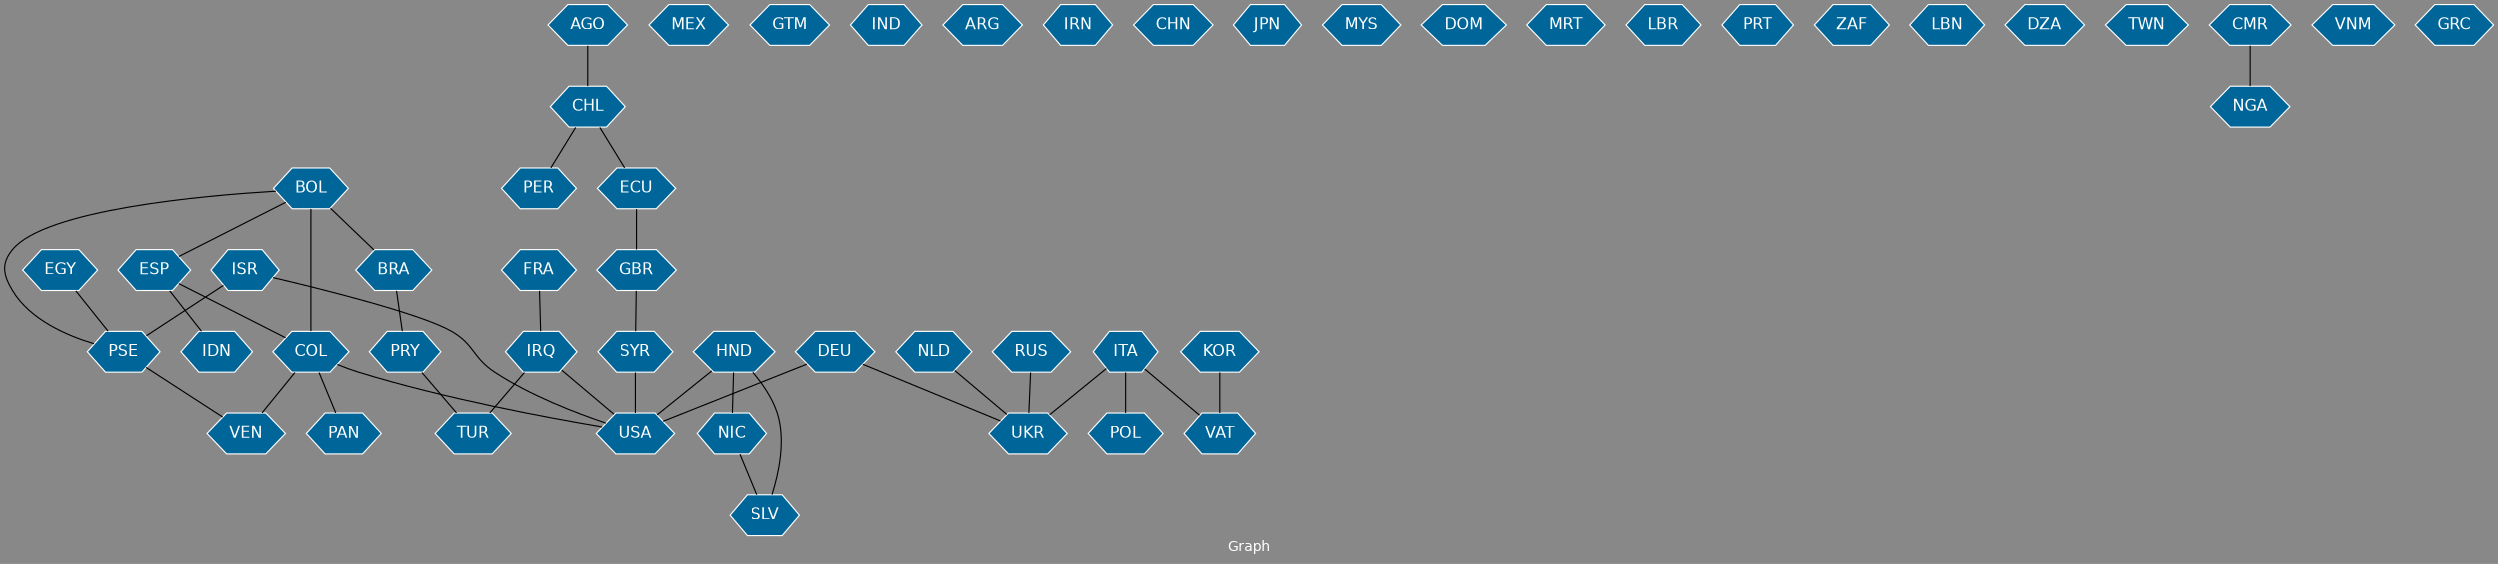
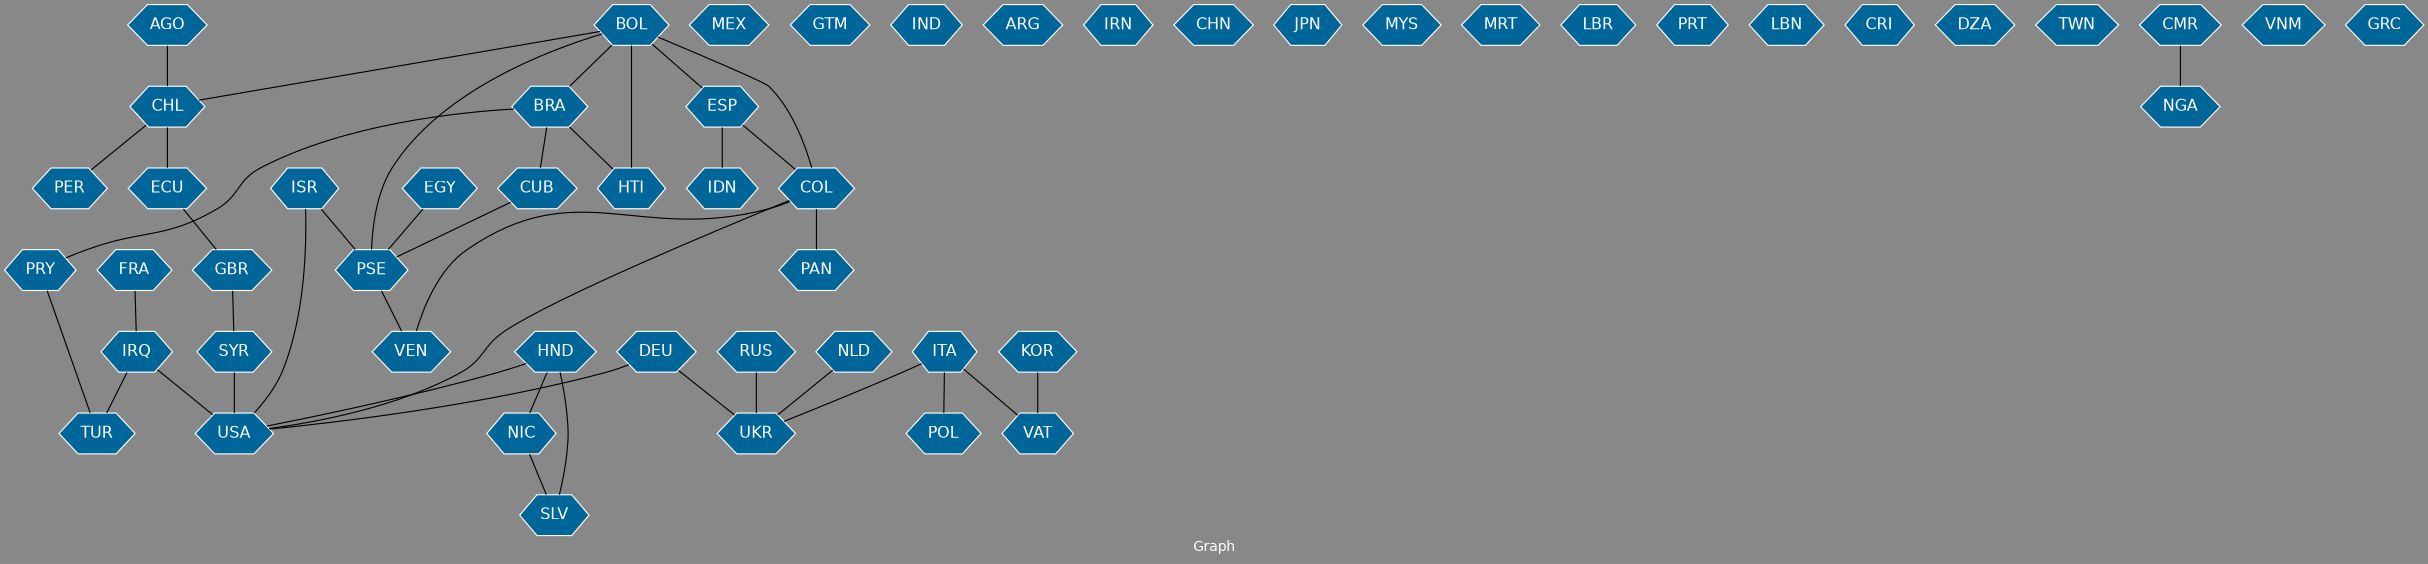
node "DOM": removed
node "ZAF": removed
node "CRI": added
edge "BOL" -- "CHL": added
node "CUB": added
node "HTI": added
